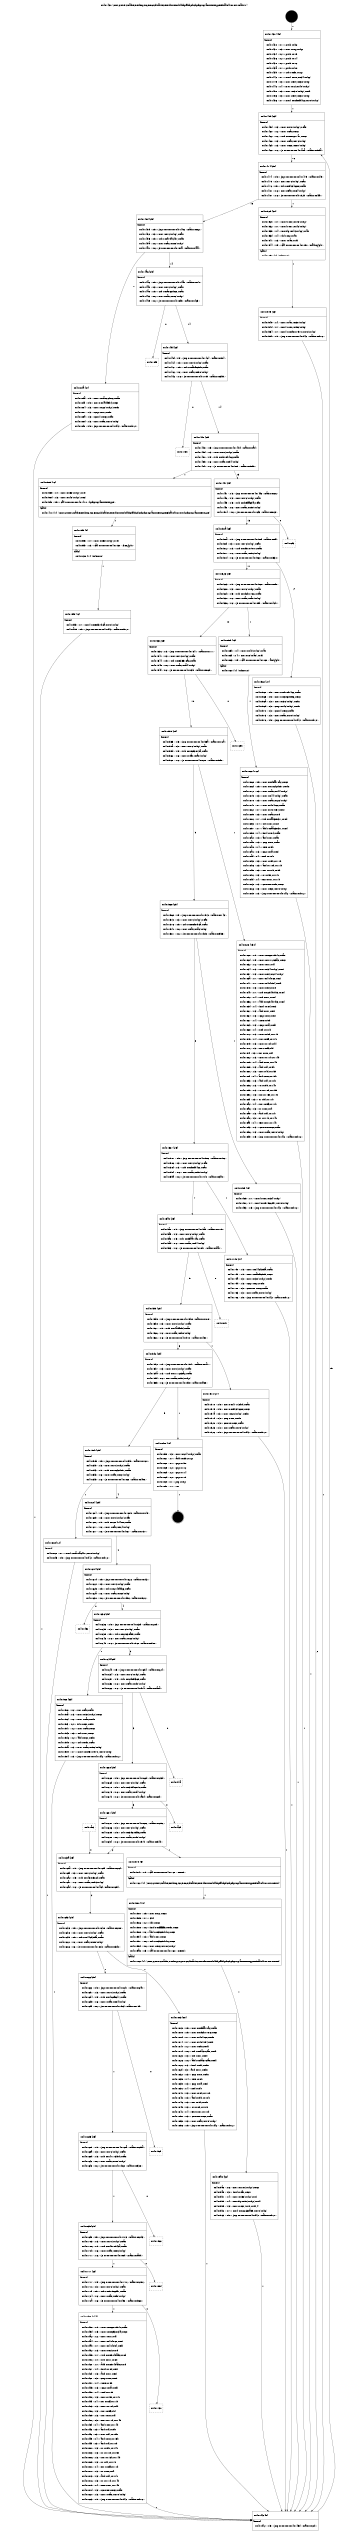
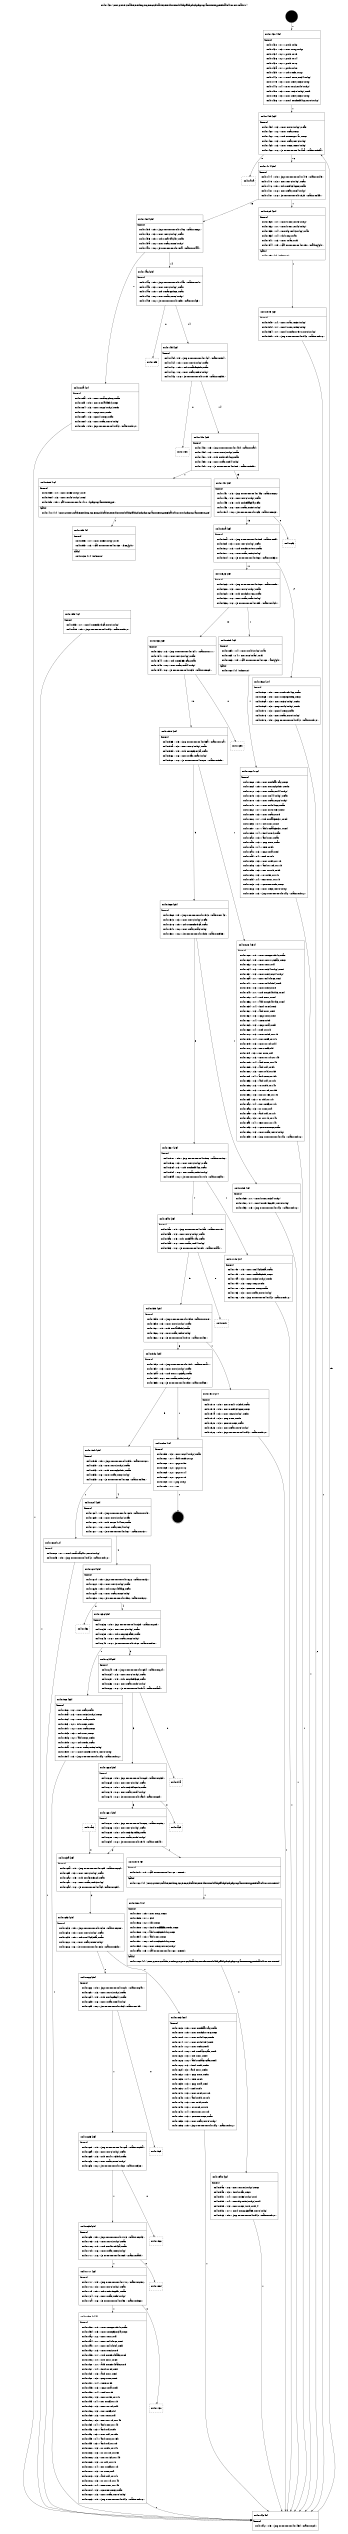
node "0x401a0a": added
edge "0x4019f5 [9]" -> "0x4019fe [12]": removed, label "1"
